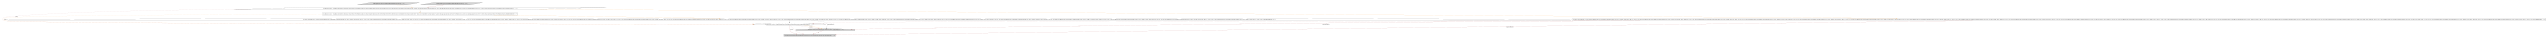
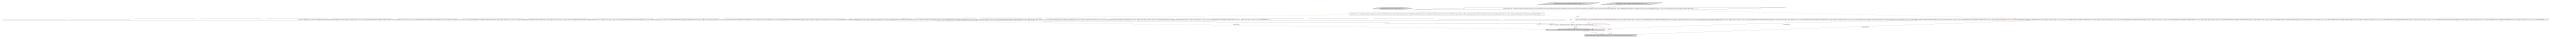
node "testMultipleDimensionsOneOfWhichIsMultiValue1['0', '0', '1']": added
